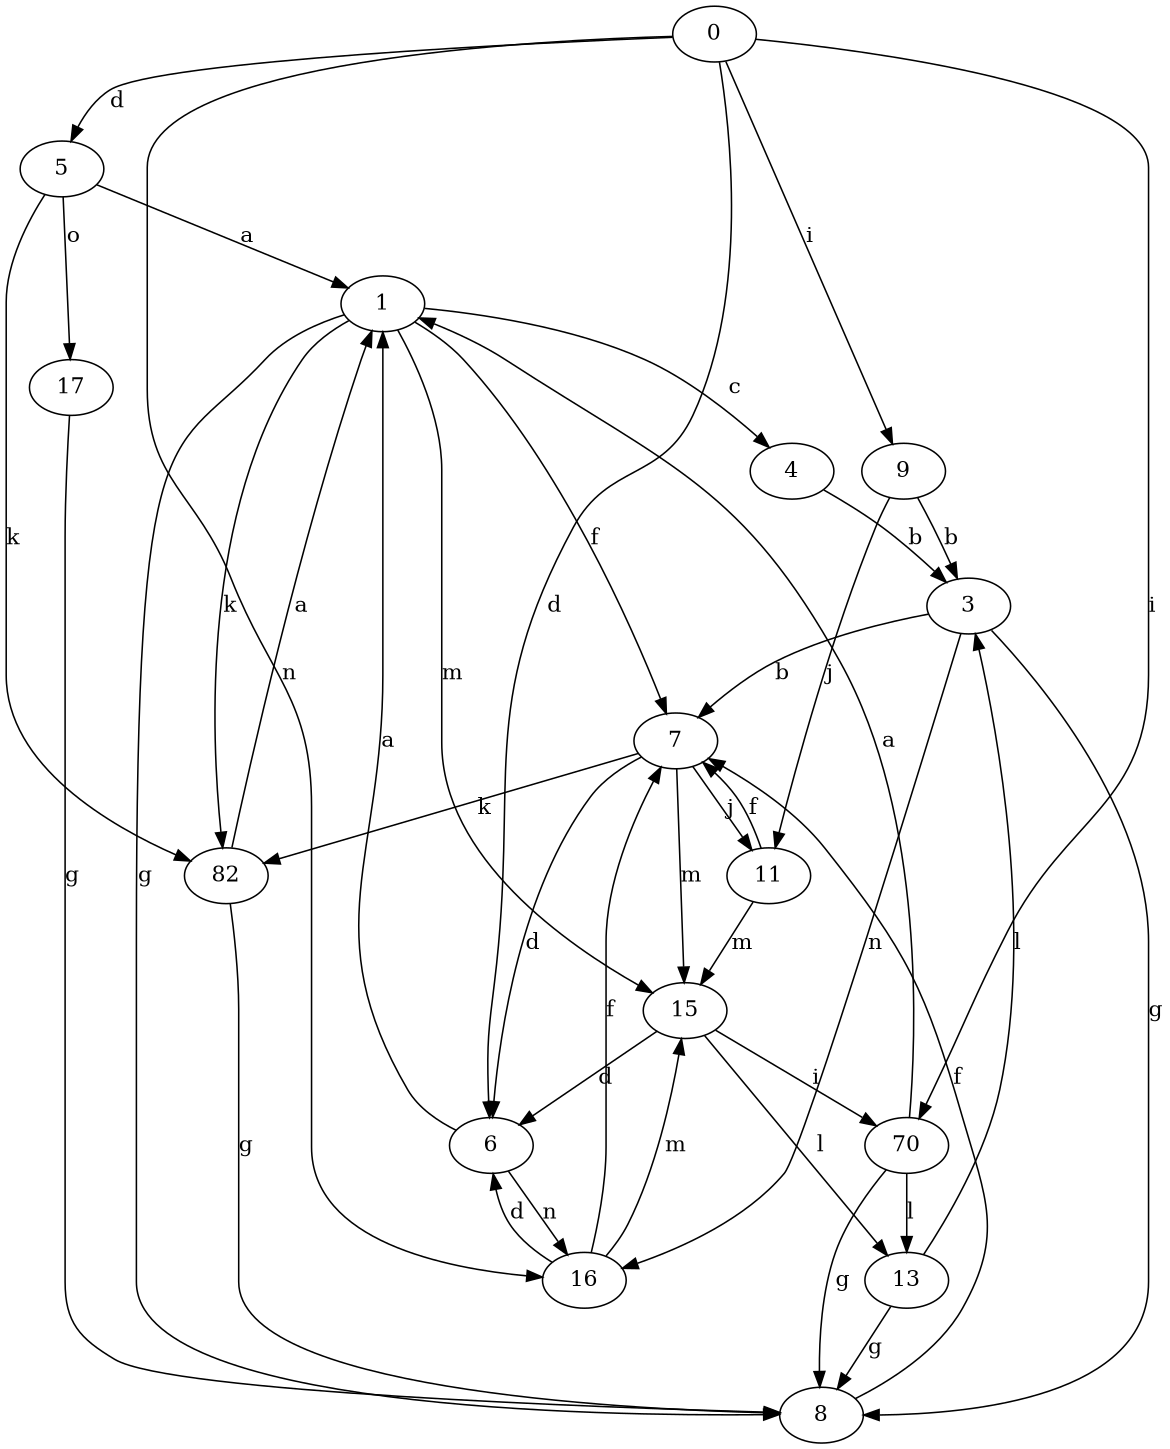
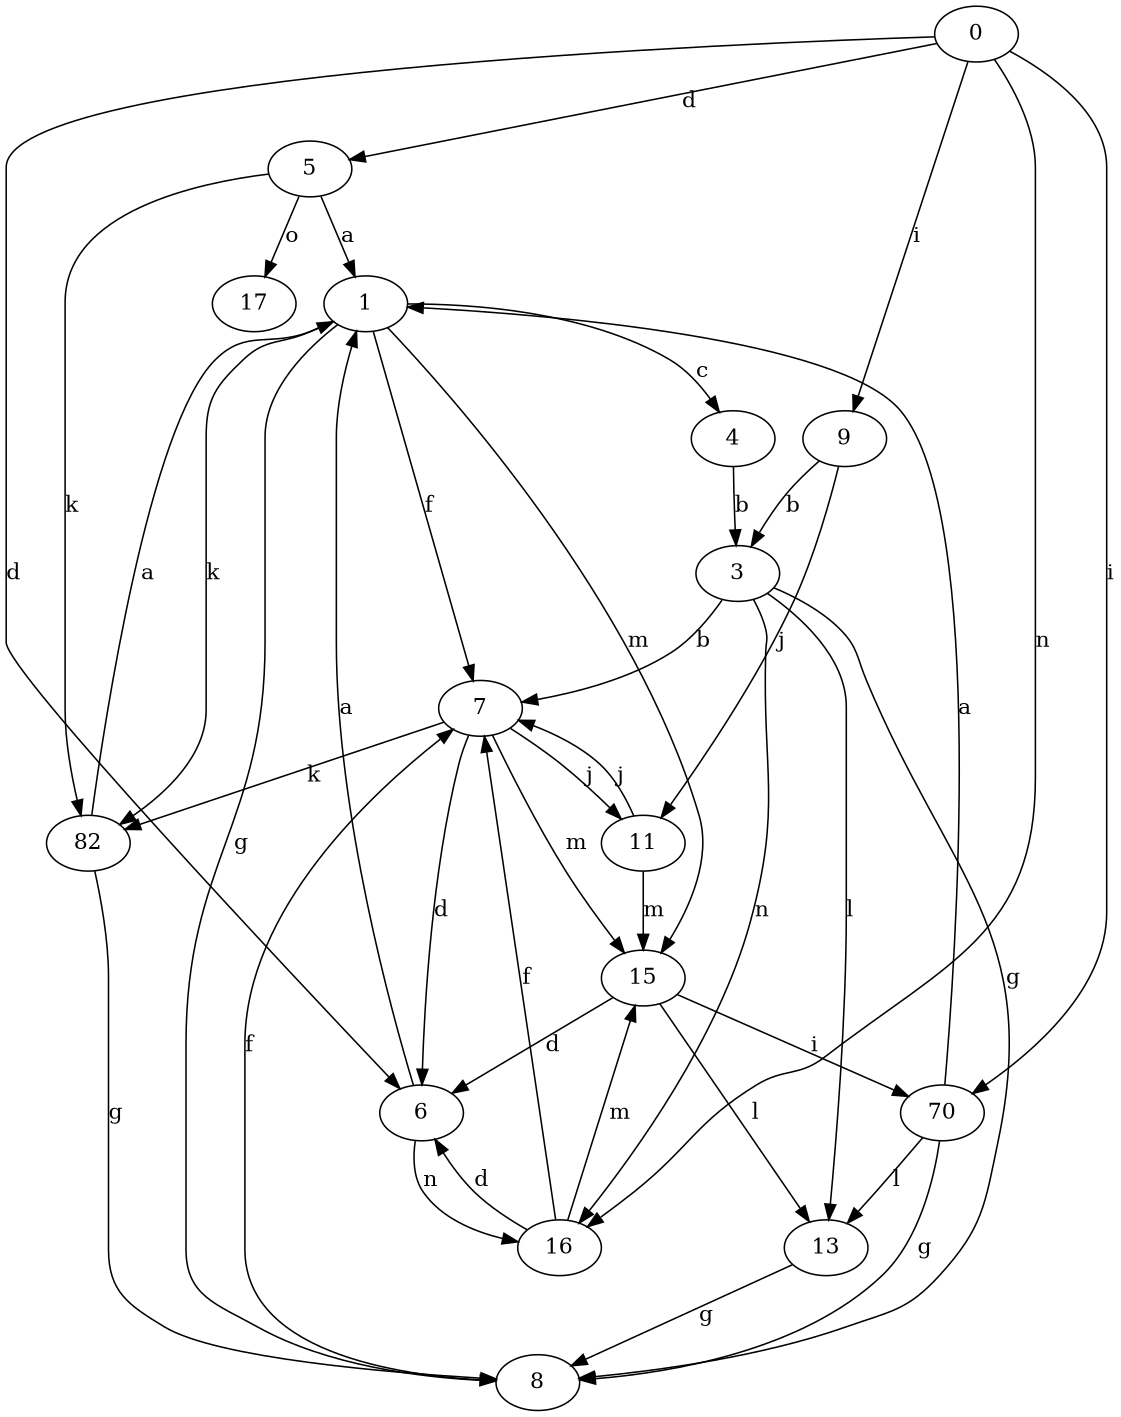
edge "11" -> "7": label "f" -> "j"
edge "13" -> "3": reversed
edge "17" -> "8": removed, label "g"
